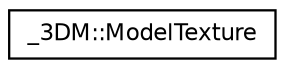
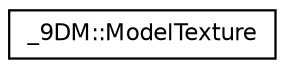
node "_3DM::ModelTexture": label "_3DM::ModelTexture" -> "_9DM::ModelTexture"
